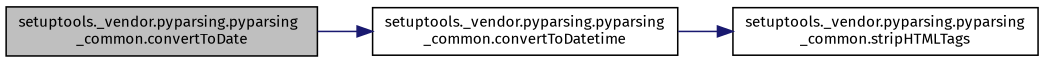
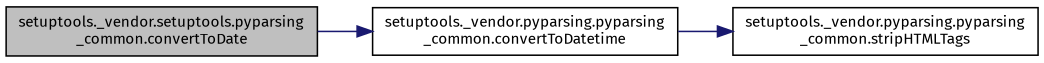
node "setuptools._vendor.pyparsing.pyparsing _common.convertToDate": label "setuptools._vendor.pyparsing.pyparsing _common.convertToDate" -> "setuptools._vendor.setuptools.pyparsing _common.convertToDate"
